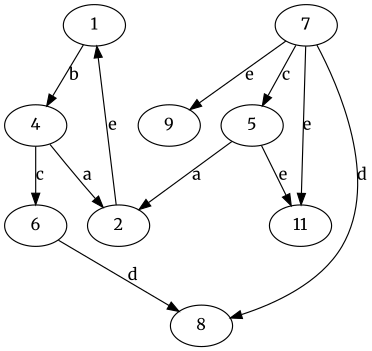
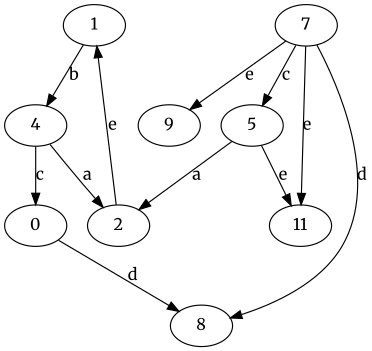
node "6": label "6" -> "0"
